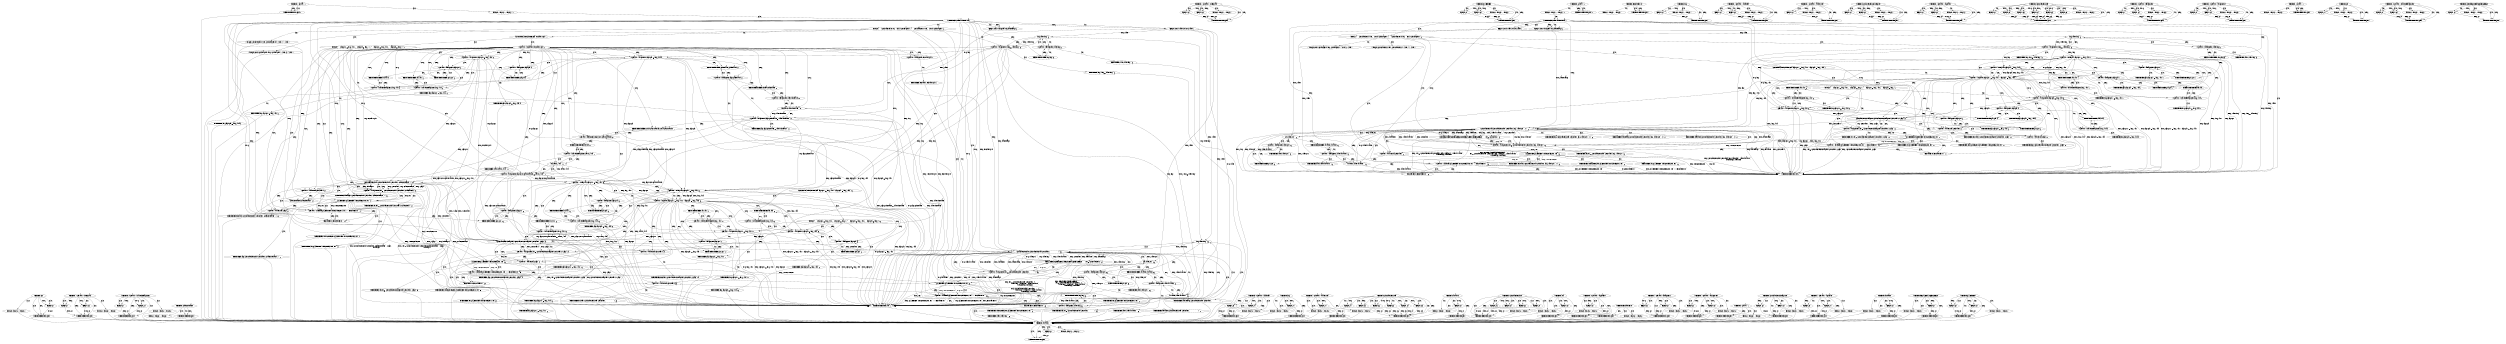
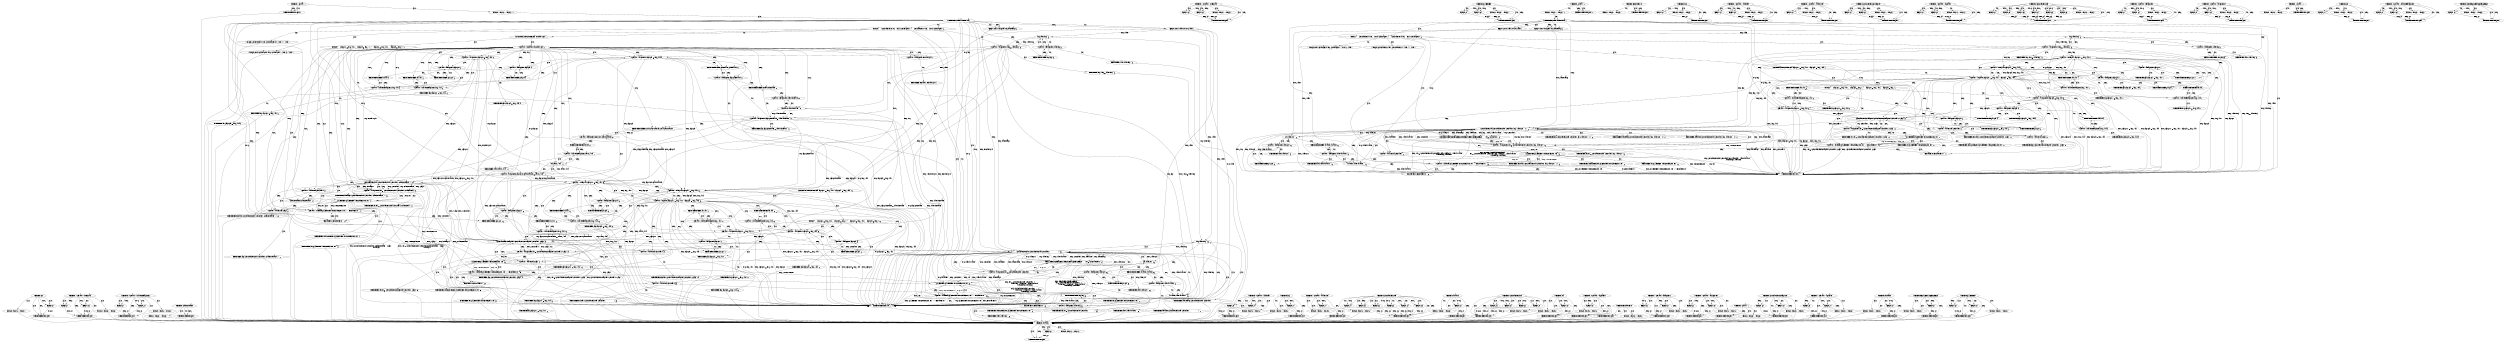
edge "(<operator>.logicalNot,!encoder_.priv)" -> "(<operator>.fieldAccess,cfg_.rc_twopass_stats_in)": removed, label "CDG:"
edge "(<operator>.fieldAccess,video.timebase)" -> "(FIELD_IDENTIFIER,timebase,timebase)": now "(<operator>.assignment,cfg_.g_timebase = video.timebase())" -> "(FIELD_IDENTIFIER,timebase,timebase)"
edge "(FIELD_IDENTIFIER,rc_twopass_stats_in,rc_twopass_stats_in)" -> "(<operator>.fieldAccess,cfg_.rc_twopass_stats_in)": label "CFG: " -> "DDG: p2"
